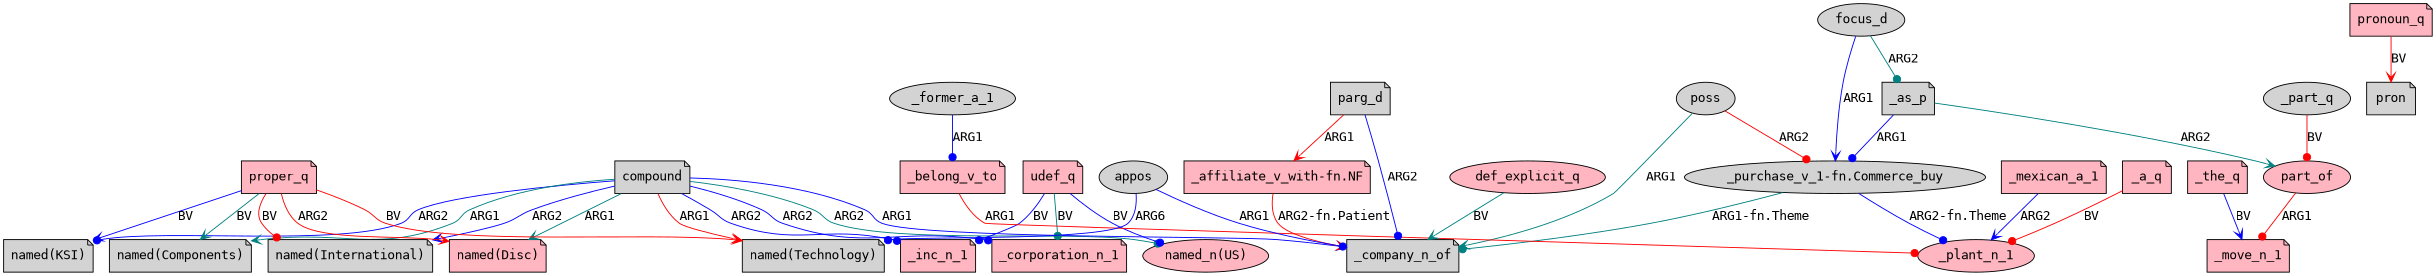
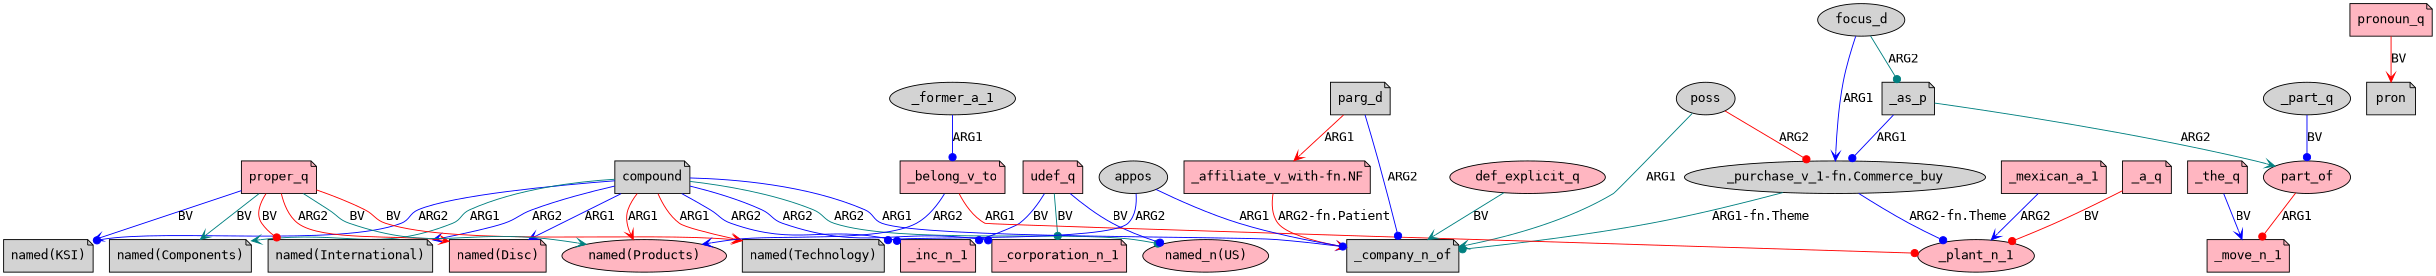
edge "_part_q" -> "part_of": color red -> blue
edge "compound" -> "named(Disc)": color teal -> blue
edge "appos" -> "named(Technology)": label "ARG6" -> "ARG2"
node "named(Products)": added
